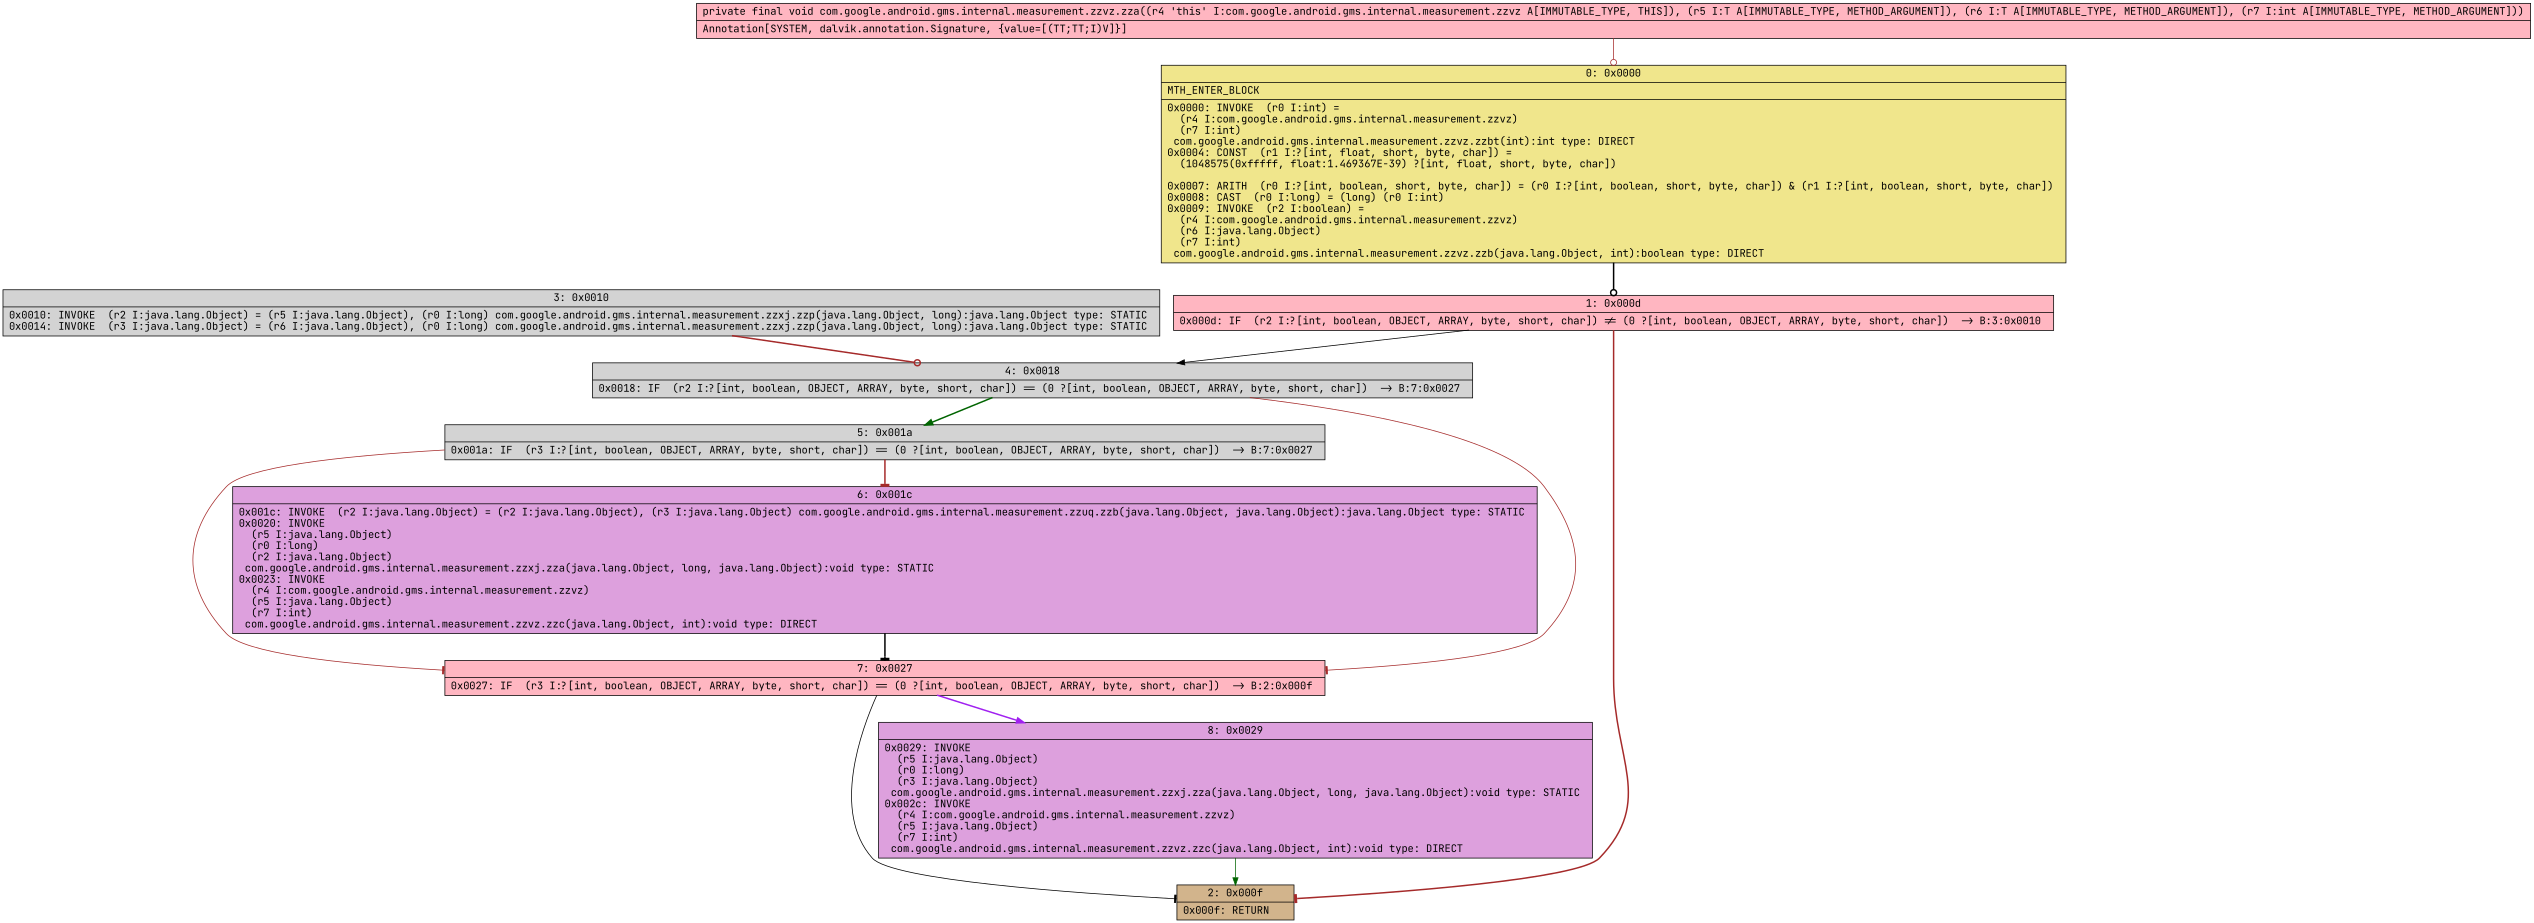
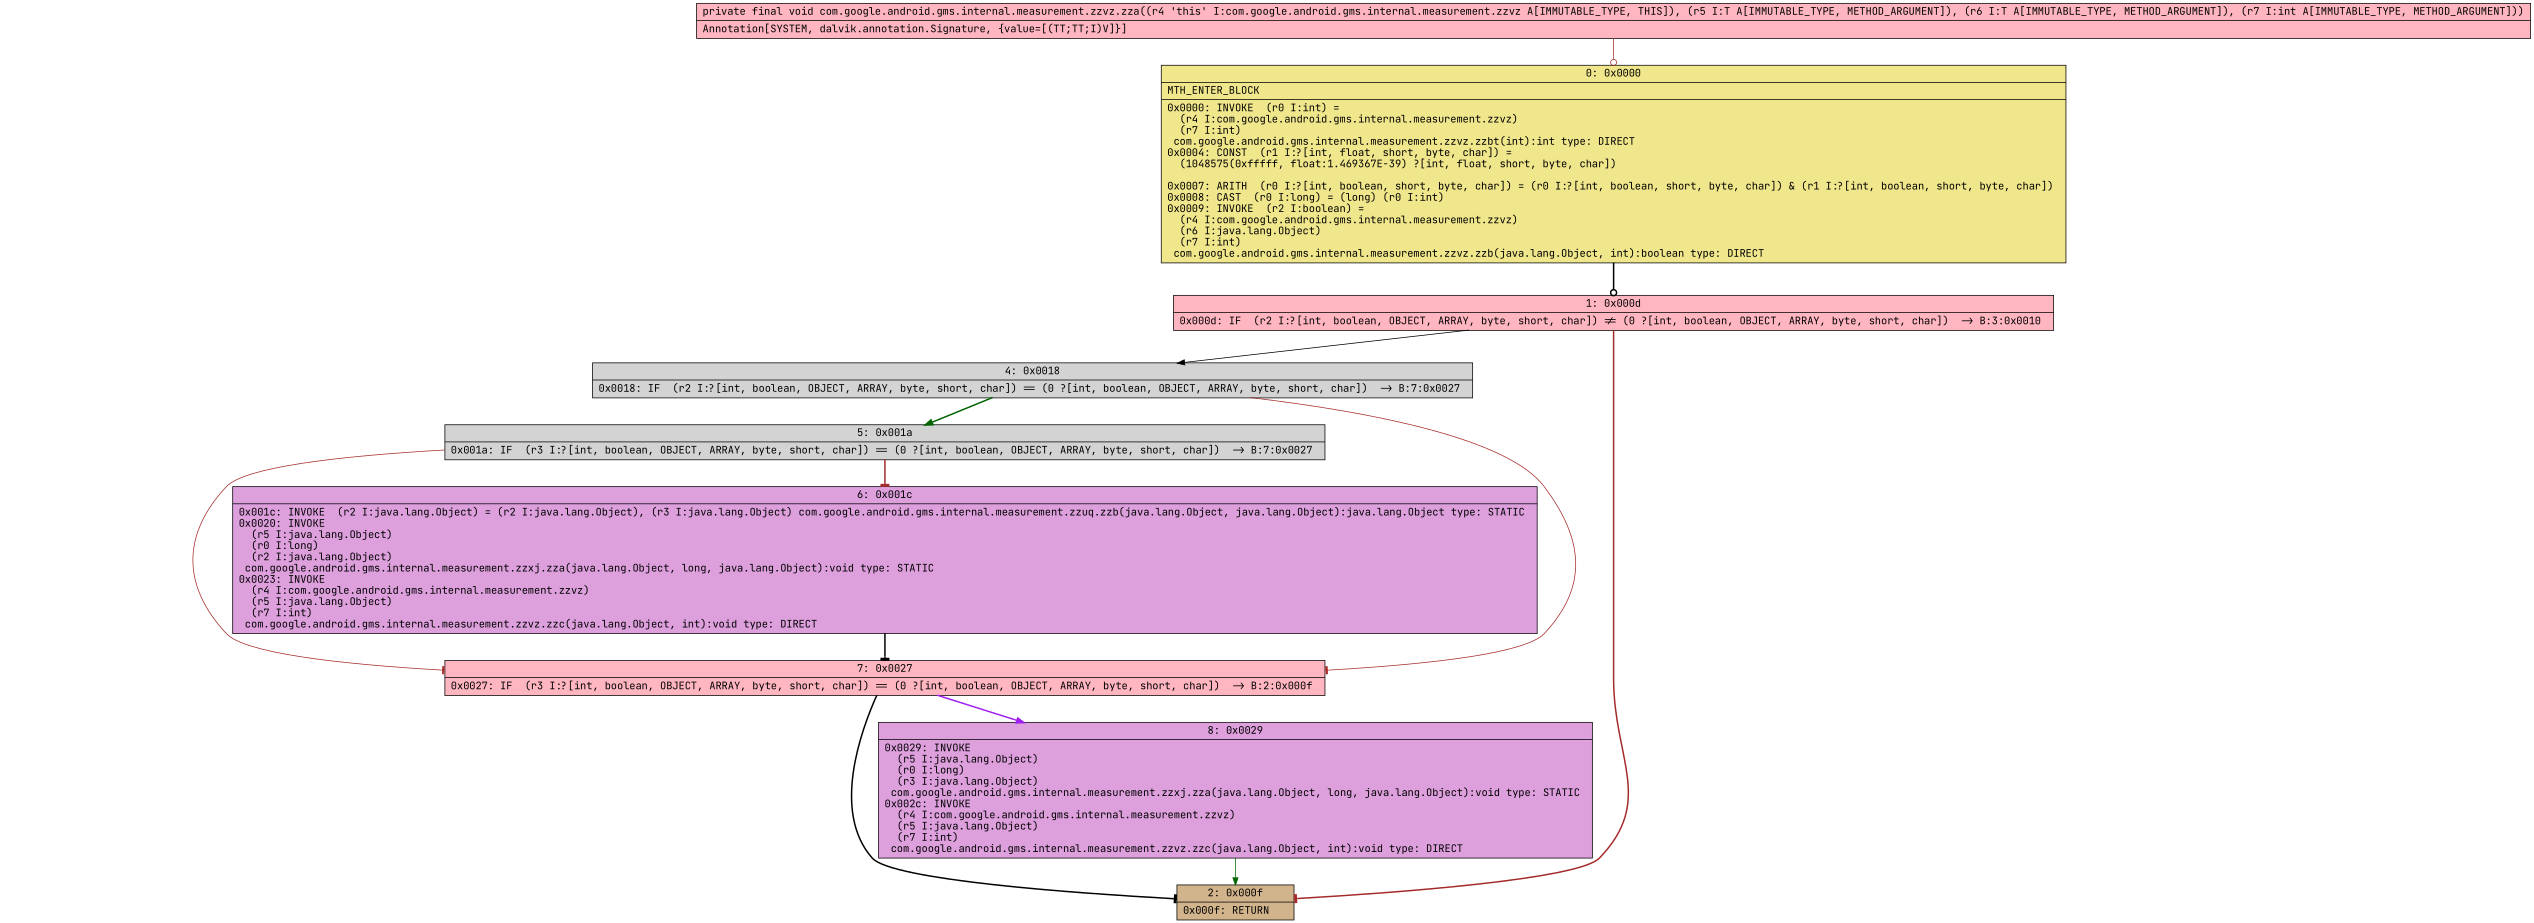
node "3: 0x0010": removed
edge "7: 0x0027" -> "2: 0x000f": style solid -> bold
